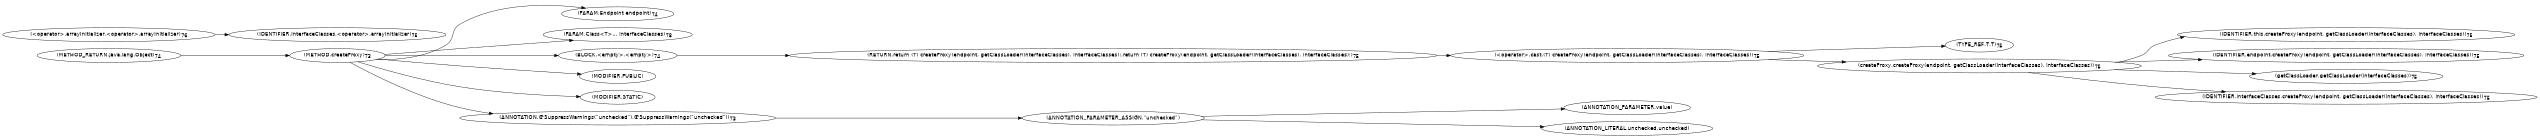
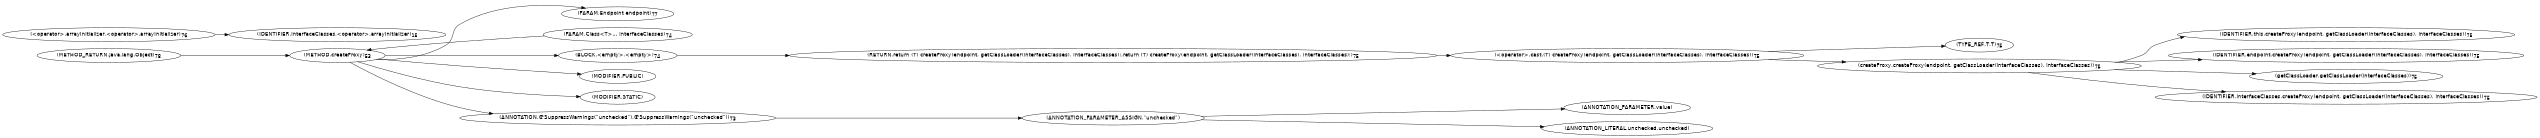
node "(PARAM,Endpoint endpoint)": text "74" -> "77"
node "(IDENTIFIER,interfaceClasses,<operator>.arrayInitializer)": text "75" -> "15"
node "(PARAM,Class<T>... interfaceClasses)": text "78" -> "74"
edge "(METHOD,createProxy)" -> "(PARAM,Class<T>... interfaceClasses)": reversed
node "(METHOD_RETURN,java.lang.Object)": text "74" -> "78"
node "(METHOD,createProxy)": text "73" -> "53"
